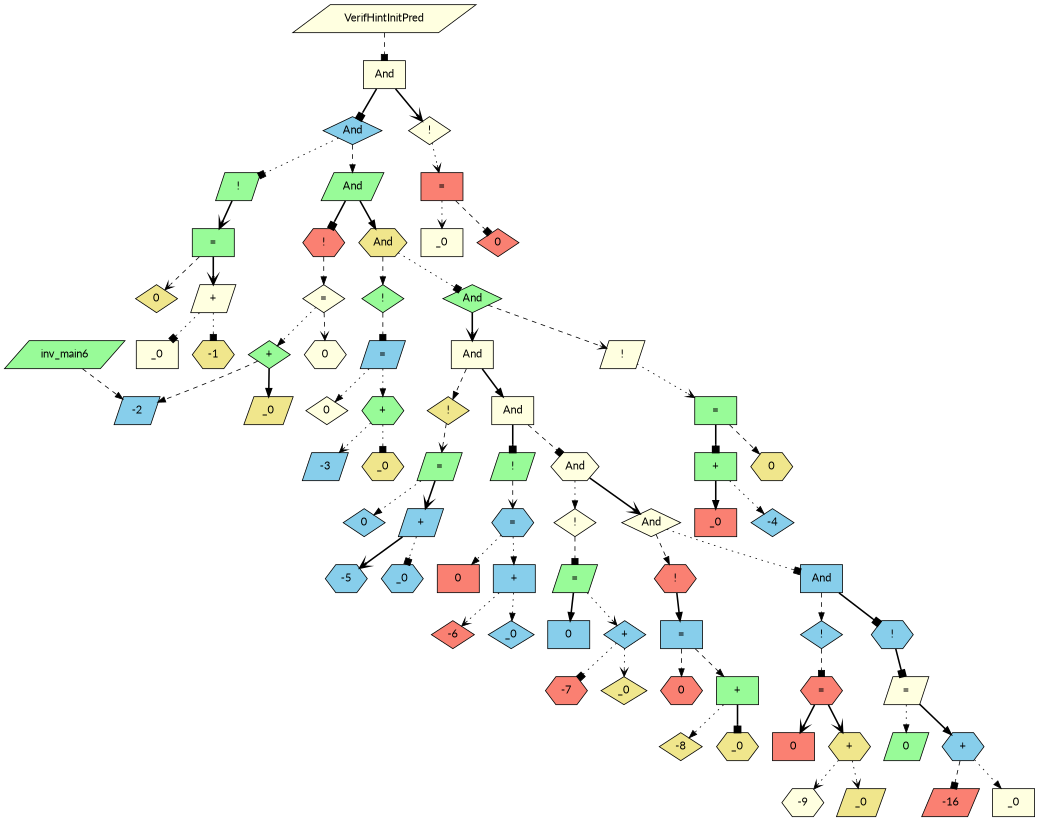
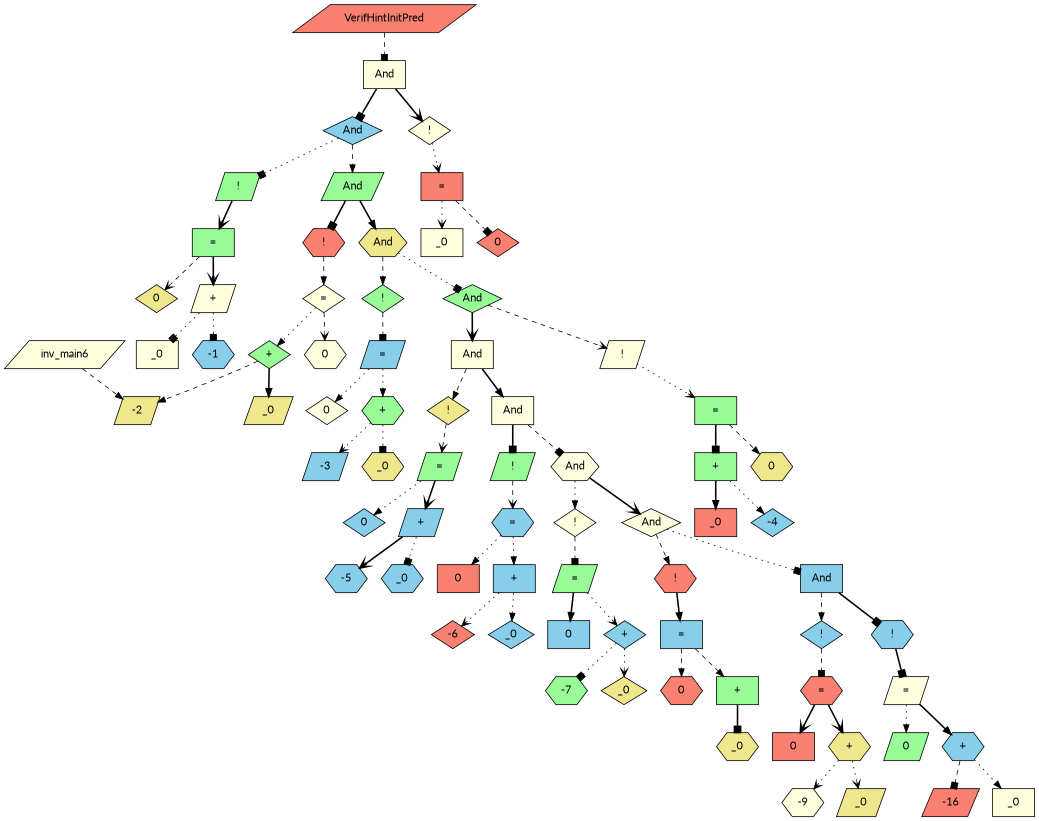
node "VerifHintInitPred": fillcolor lightyellow -> salmon
node "inv_main6": fillcolor palegreen -> lightyellow
node "-1": fillcolor khaki -> skyblue
node "-2": fillcolor skyblue -> khaki
node "-7": fillcolor salmon -> palegreen
node "-8": removed
